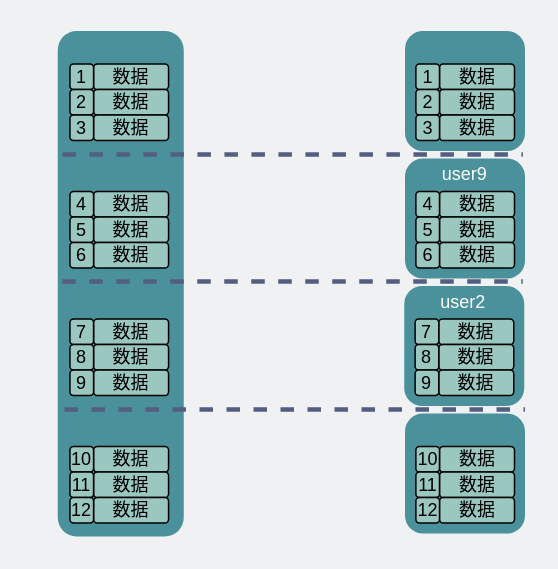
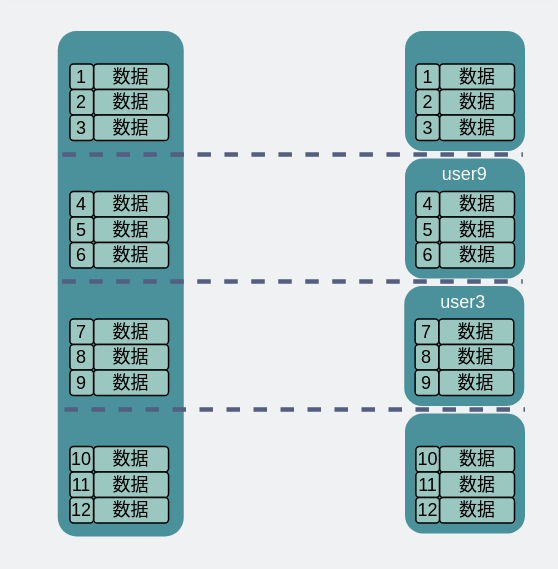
node "user2": label "user2" -> "user3"
